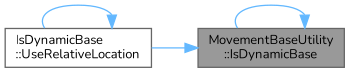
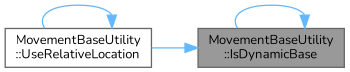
node "IsDynamicBase ::UseRelativeLocation": label "IsDynamicBase ::UseRelativeLocation" -> "MovementBaseUtility ::UseRelativeLocation"
